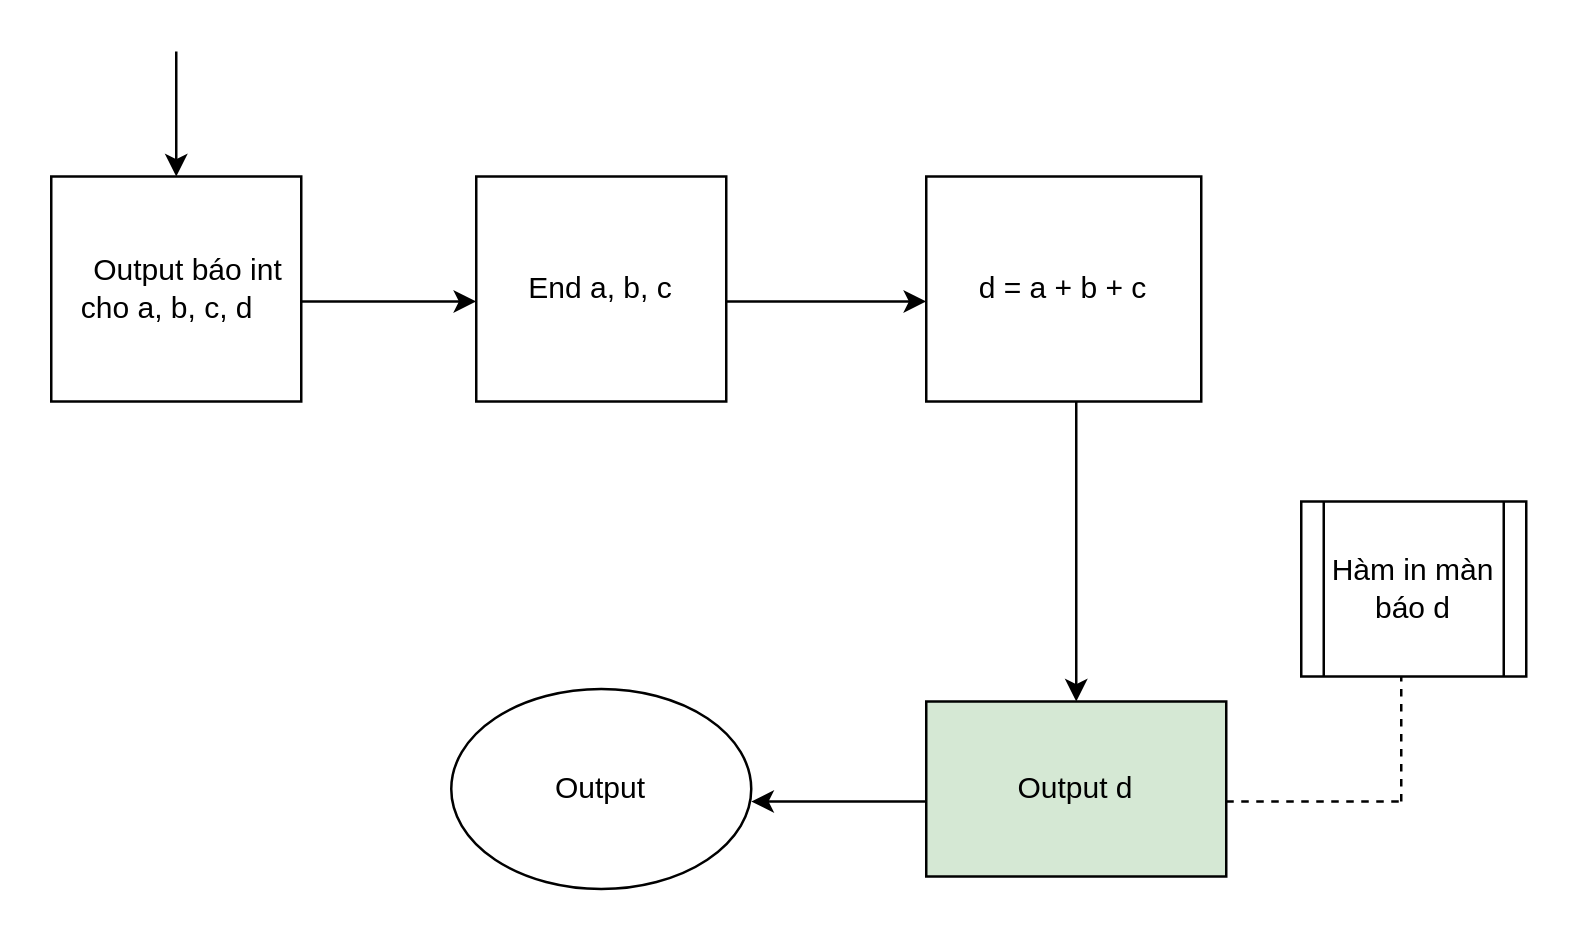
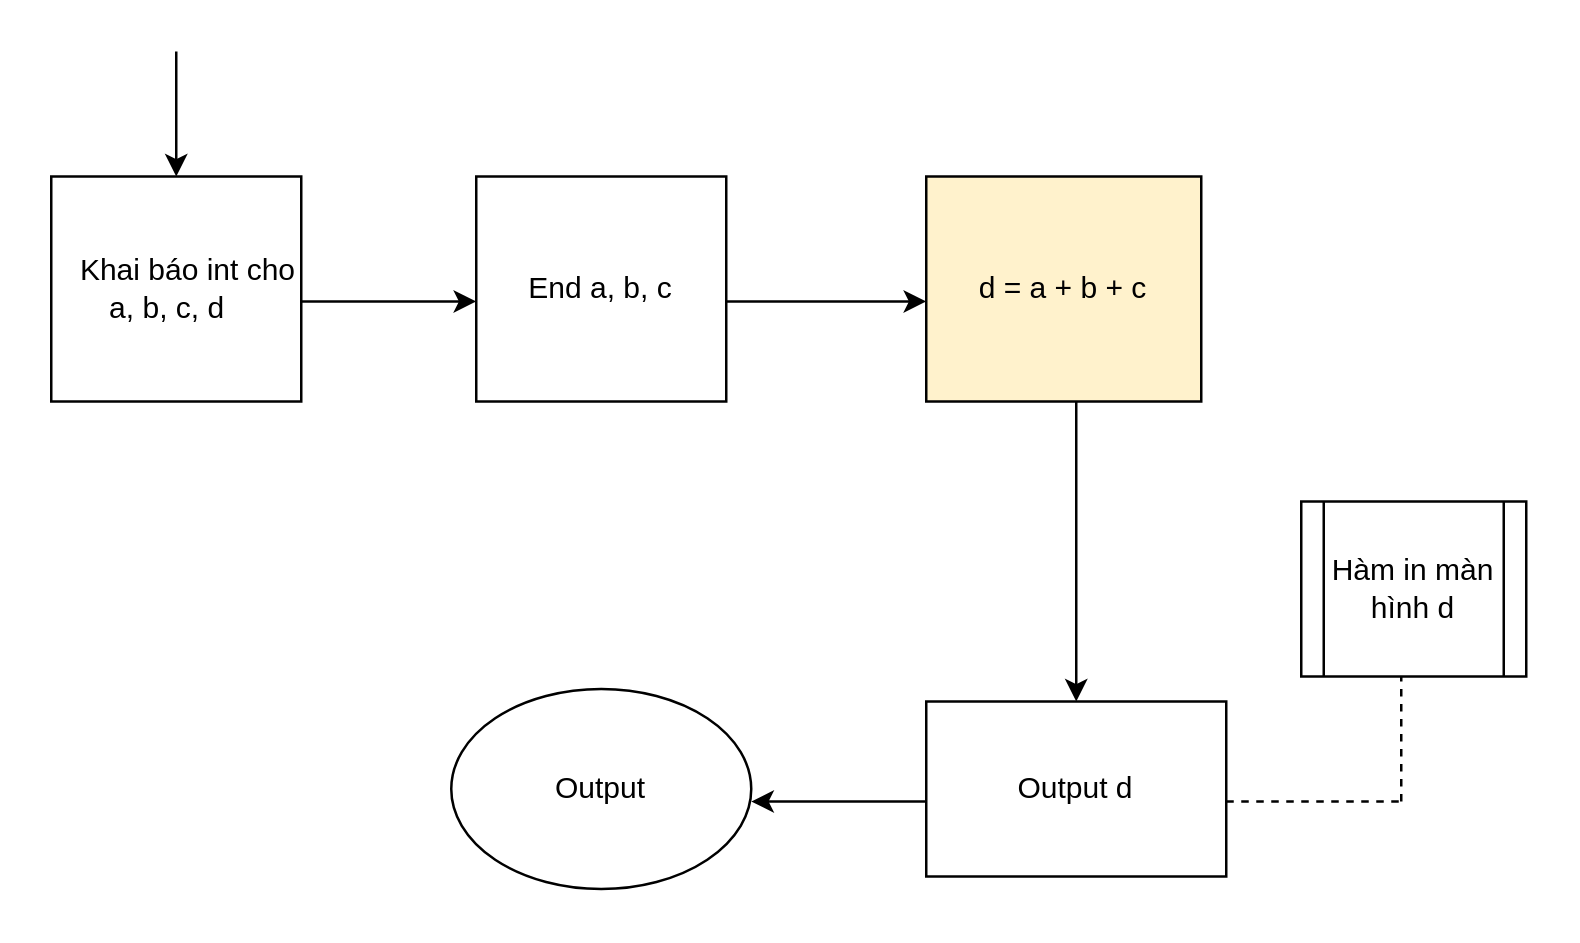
node "Output báo int cho a, b, c, d": label "Output báo int cho a, b, c, d" -> "Khai báo int cho a, b, c, d"
node "d = a + b + c": fillcolor #ffffff -> #fff2cc
node "Hàm in màn báo d": label "Hàm in màn báo d" -> "Hàm in màn hình d"
node "Output d": fillcolor #d5e8d4 -> #ffffff
